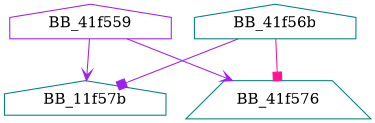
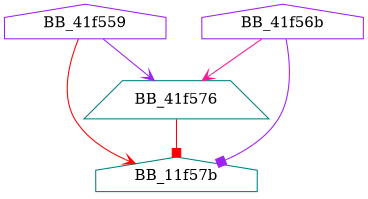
node "BB_41f56b": color teal -> purple
edge "BB_41f559" -> "BB_11f57b": color purple -> red
edge "BB_41f56b" -> "BB_41f576": arrowhead box -> vee
edge "BB_41f576" -> "BB_11f57b": added
